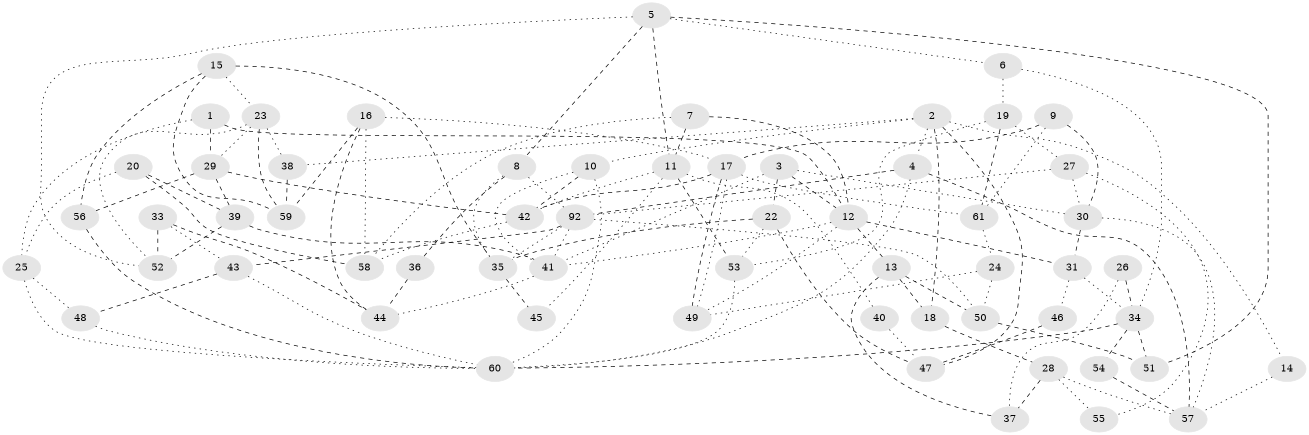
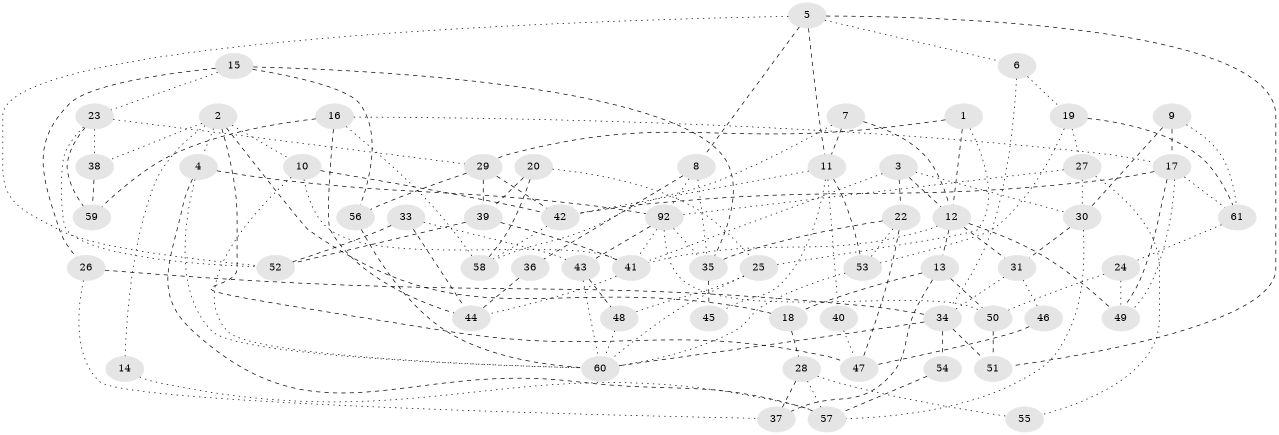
edge "15" -- "59": now "15" -- "26"
edge "12" -- "49": style dotted -> dashed
